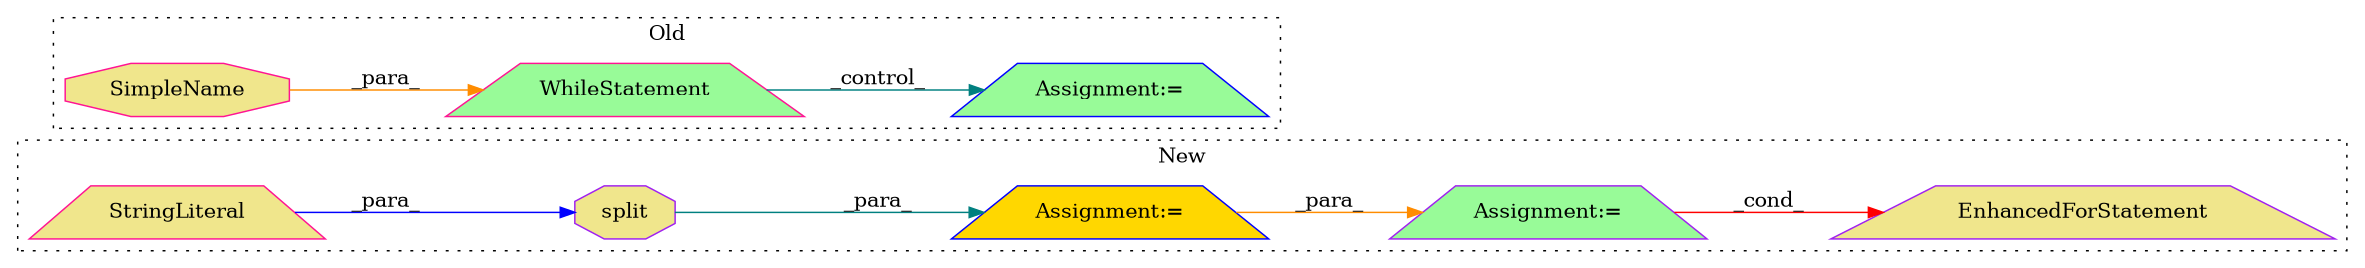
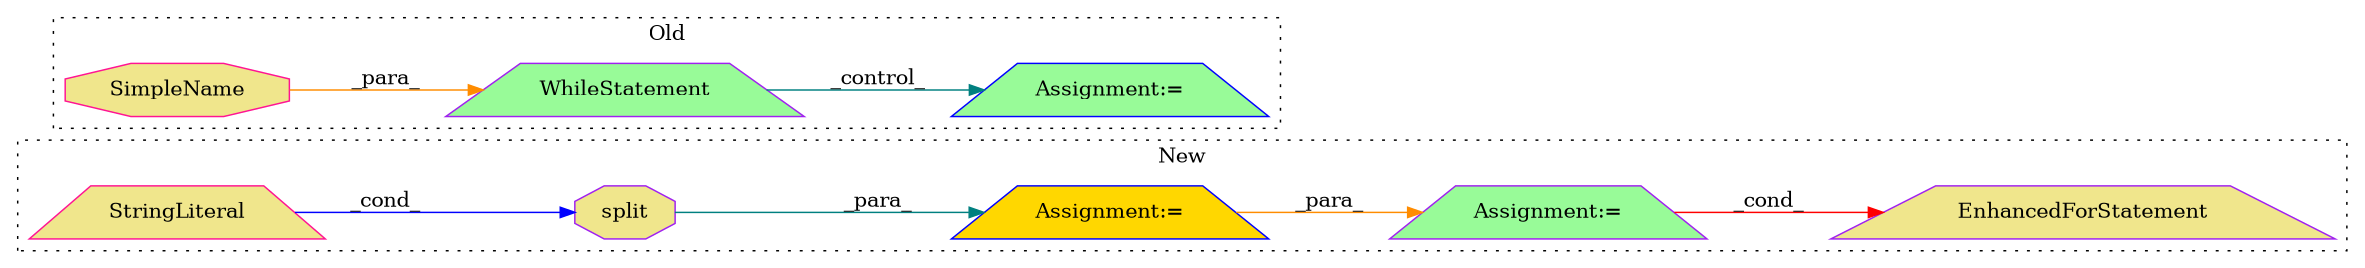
node "WhileStatement": color deeppink -> purple
edge "StringLiteral" -> "split": label "_para_" -> "_cond_"
